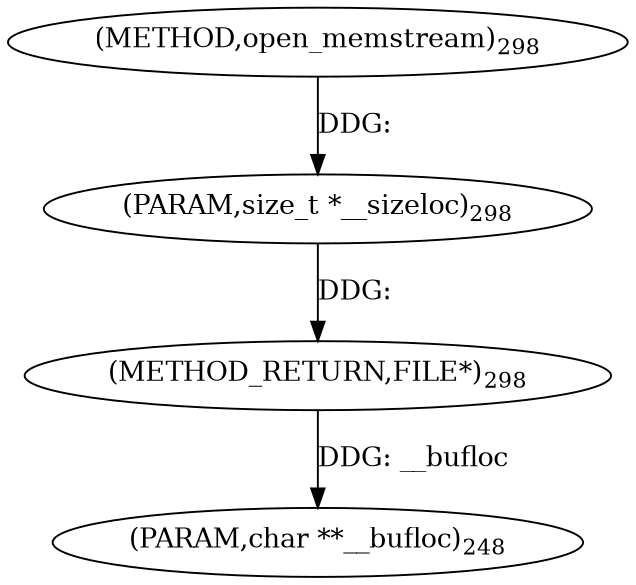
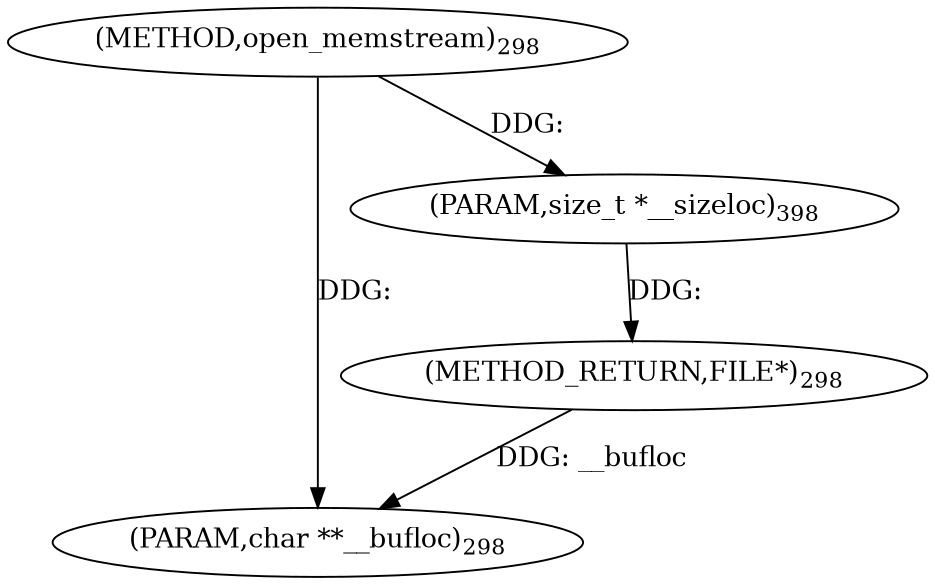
node "(PARAM,size_t *__sizeloc)": text "298" -> "398"
edge "(METHOD,open_memstream)" -> "(PARAM,char **__bufloc)": added, label "DDG:"
node "(PARAM,char **__bufloc)": text "248" -> "298"
